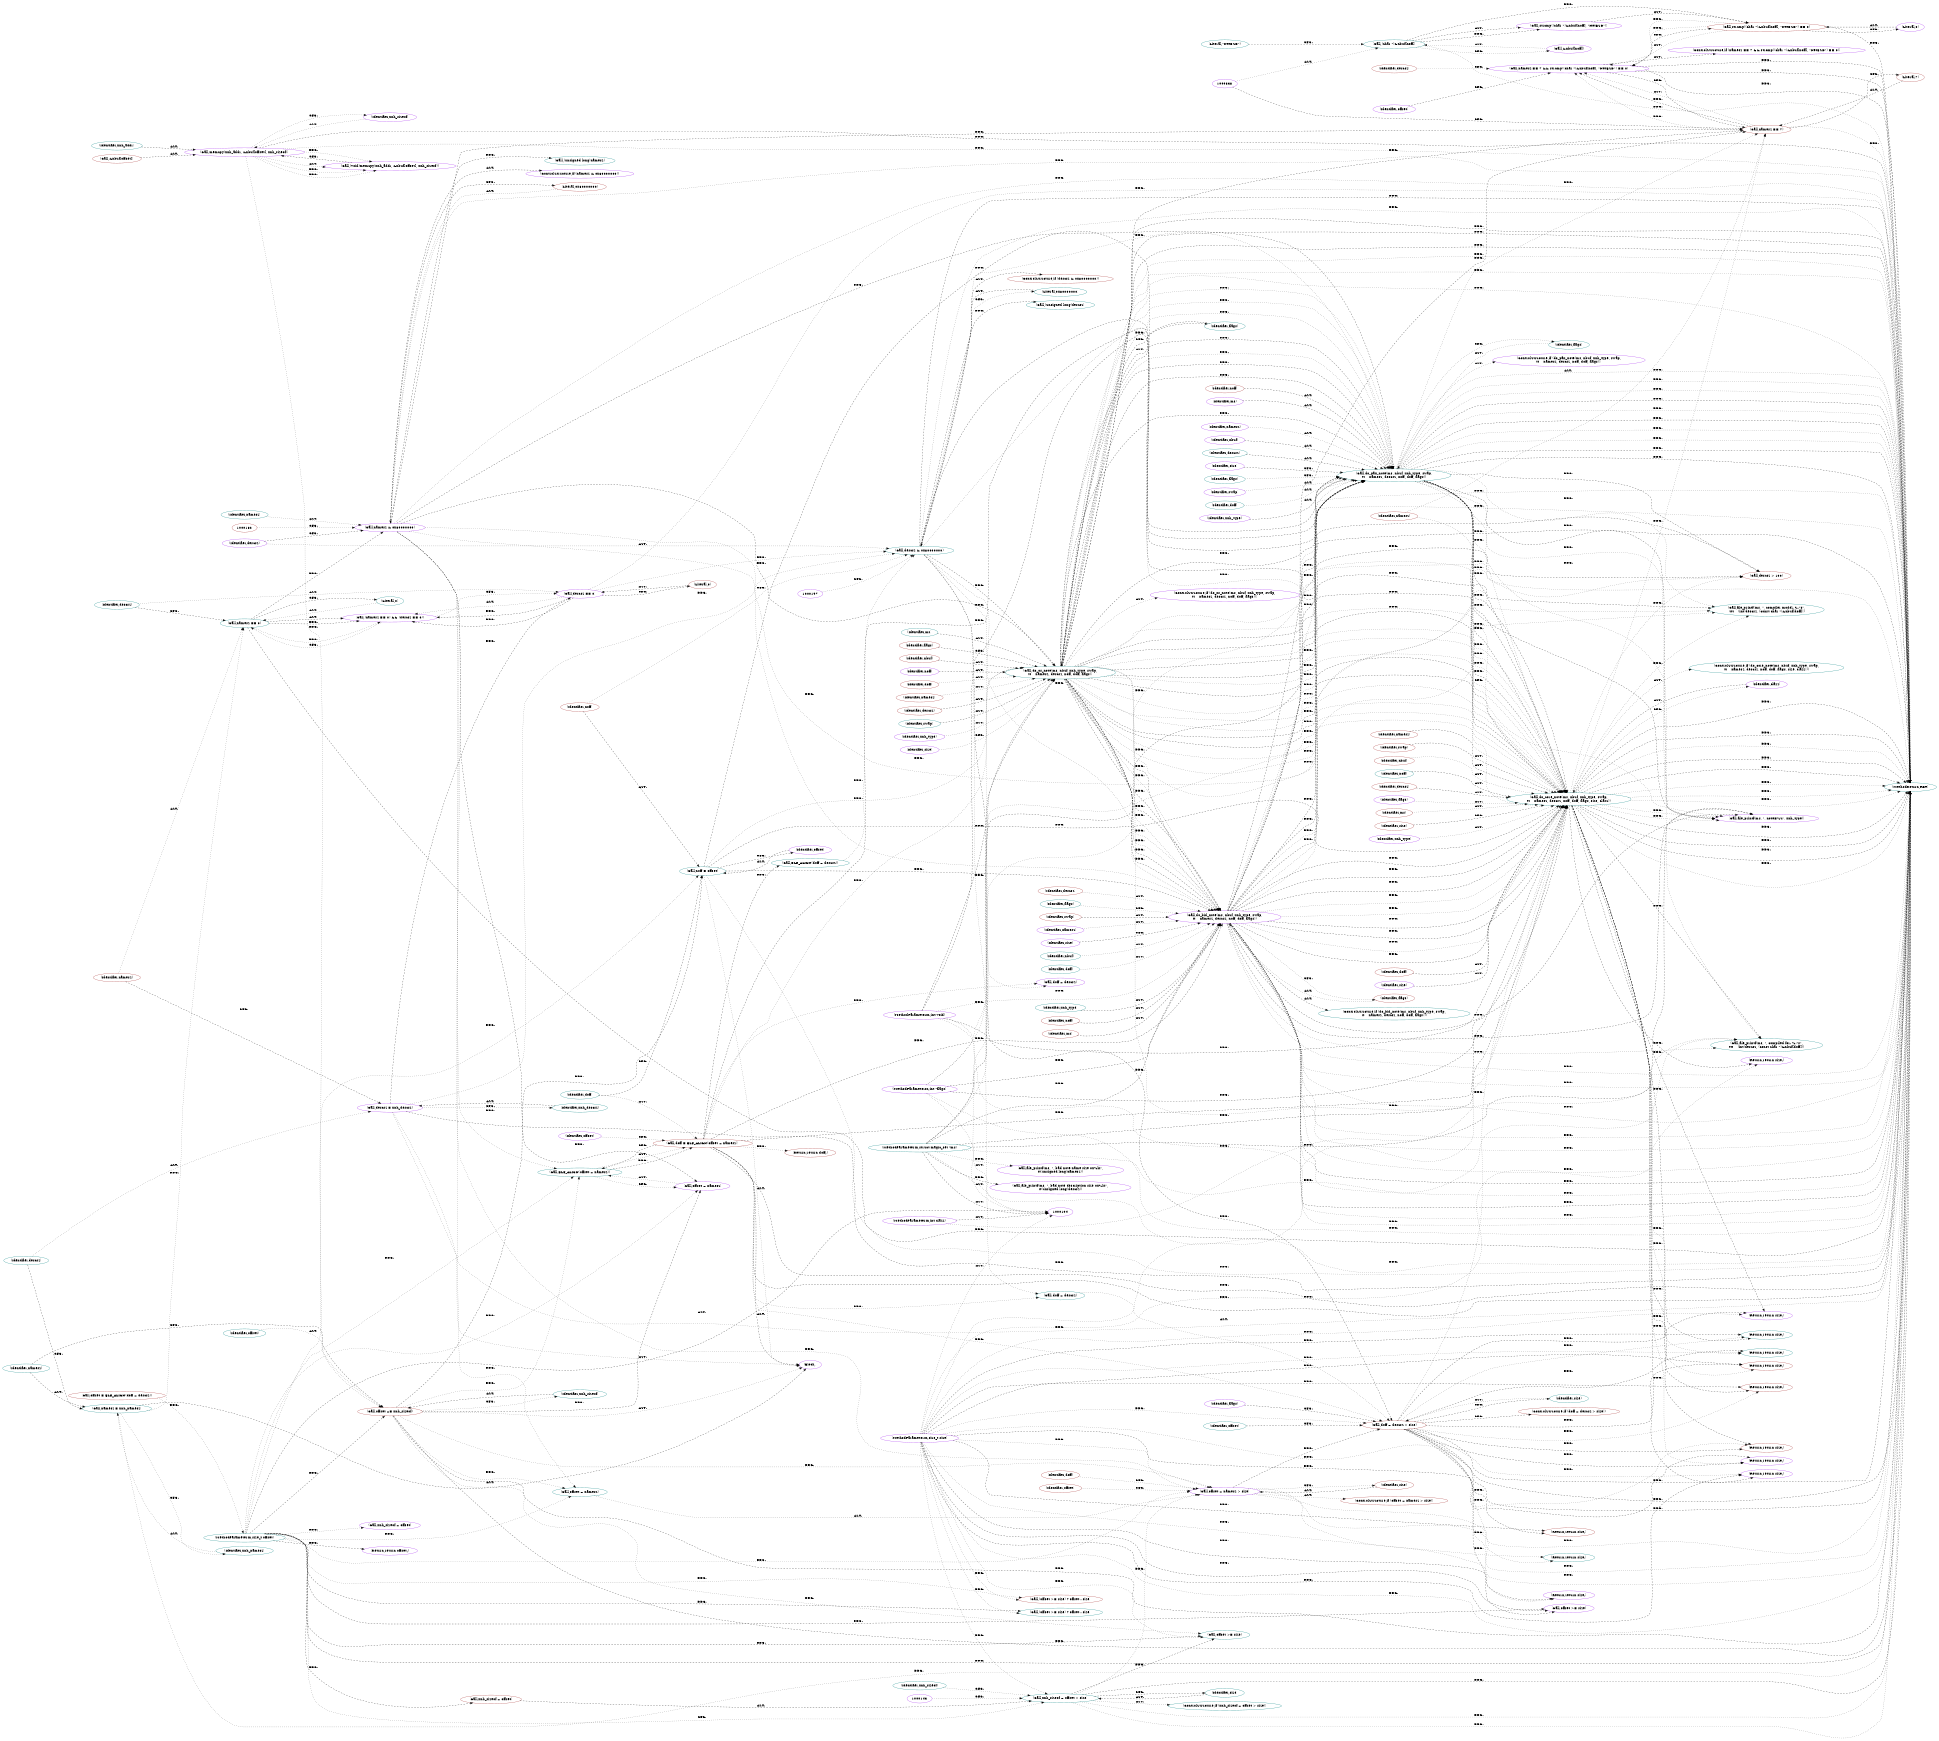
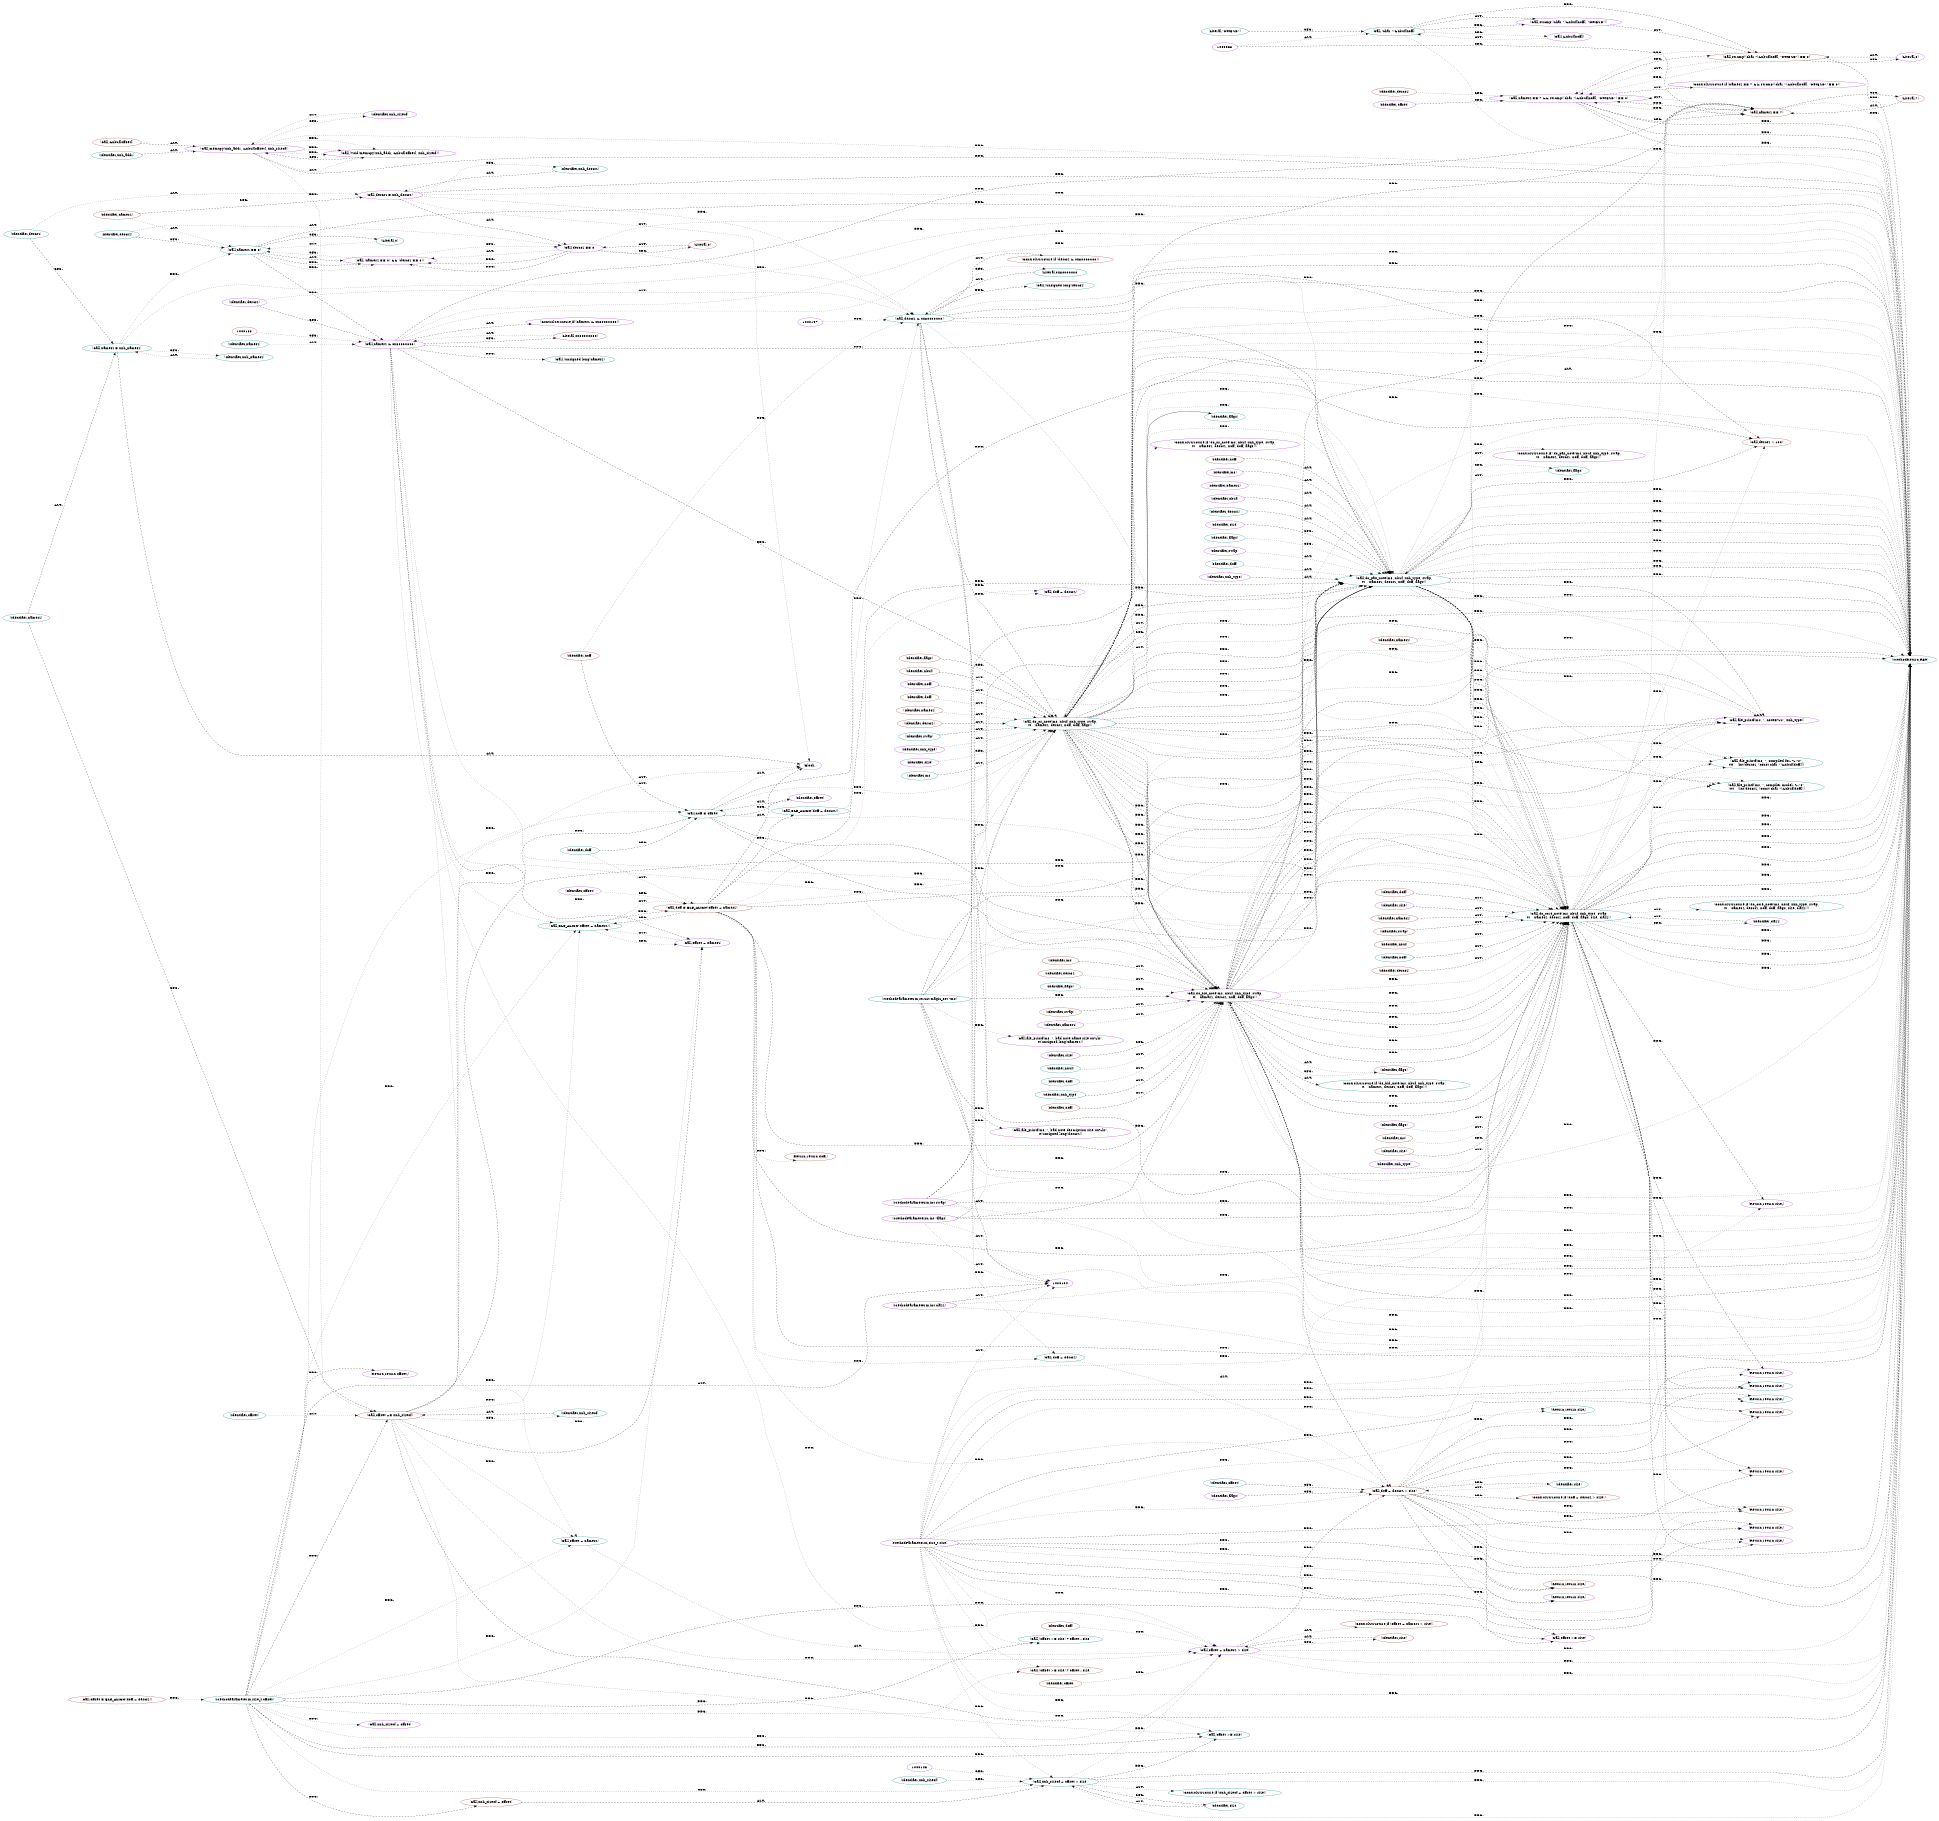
edge "(Call,descsz = xnh_descsz)" -> "(Call,descsz == 0)": label "DDG: " -> "AST: "
node "(MethodParameterIn,int void)": label "(MethodParameterIn,int void)" -> "(MethodParameterIn,int swap)"
edge "(MethodParameterIn,int clazz)" -> "(MethodReturn,RET)": added, label "DDG:"
